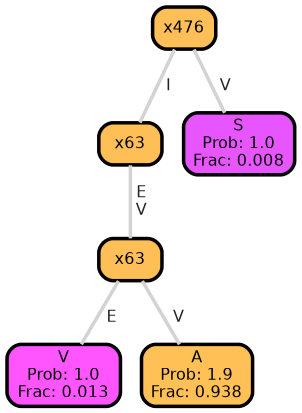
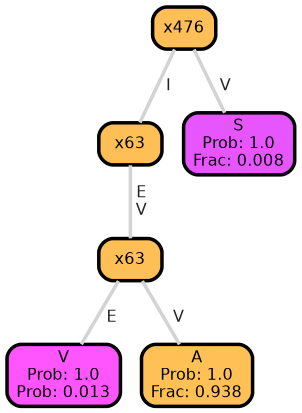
node "V Prob: 1.0 Frac: 0.013": label "V Prob: 1.0 Frac: 0.013" -> "V Prob: 1.0 Prob: 0.013"
node "A Prob: 1.9 Frac: 0.938": label "A Prob: 1.9 Frac: 0.938" -> "A Prob: 1.0 Frac: 0.938"
